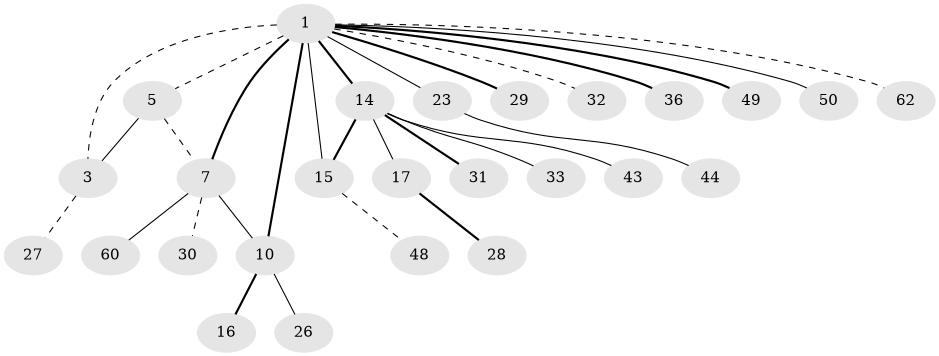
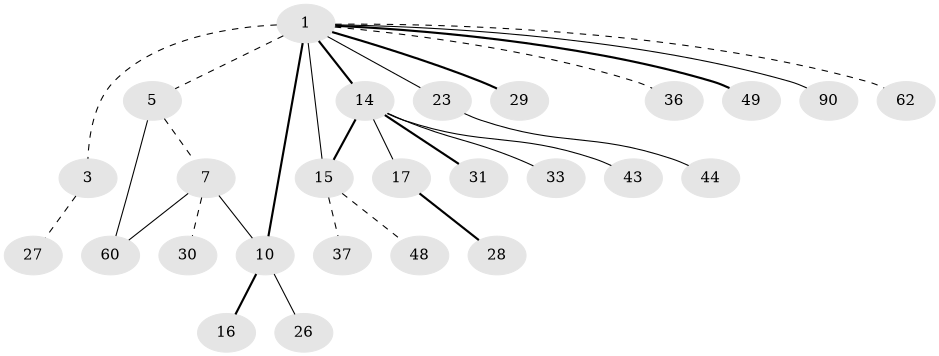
edge "1" -- "36": style bold -> dashed
edge "1" -- "7": removed
node "32": removed
node "50": label "50" -> "90"
edge "5" -- "3": now "5" -- "60"
node "37": added
